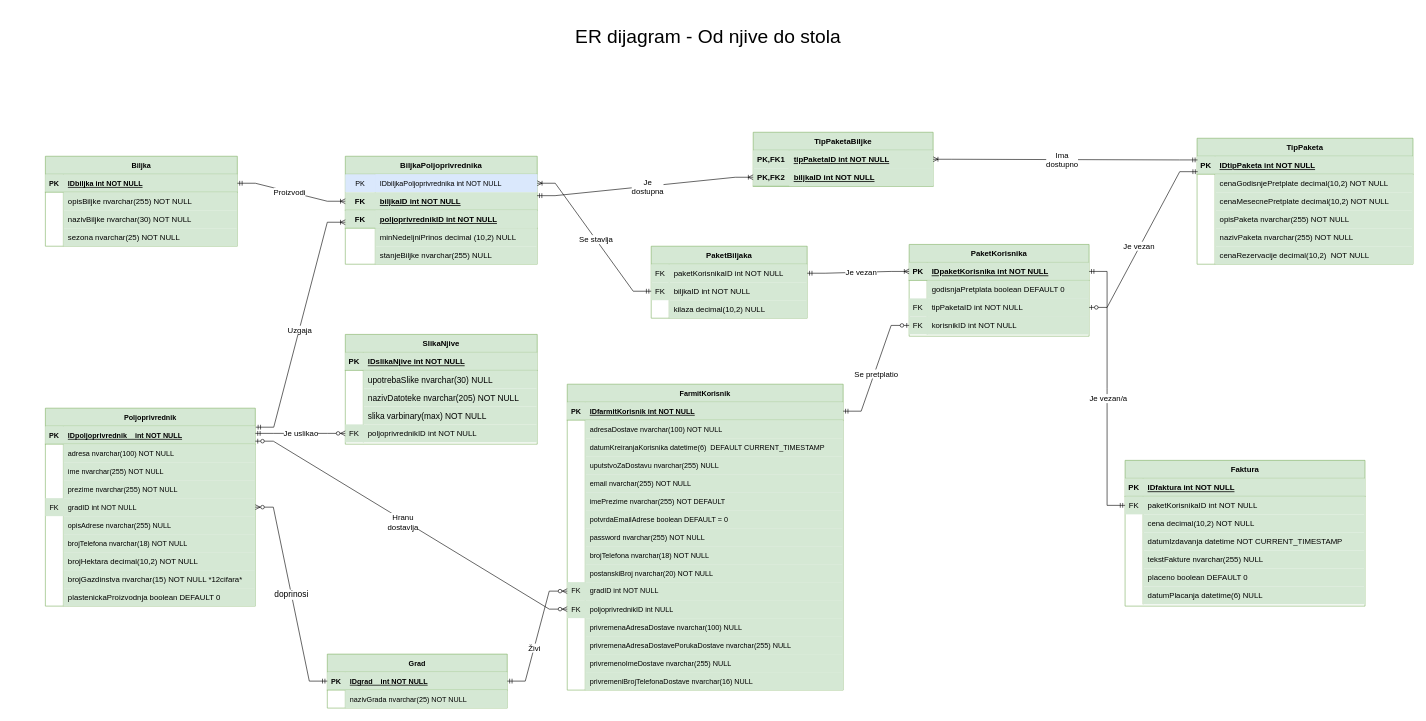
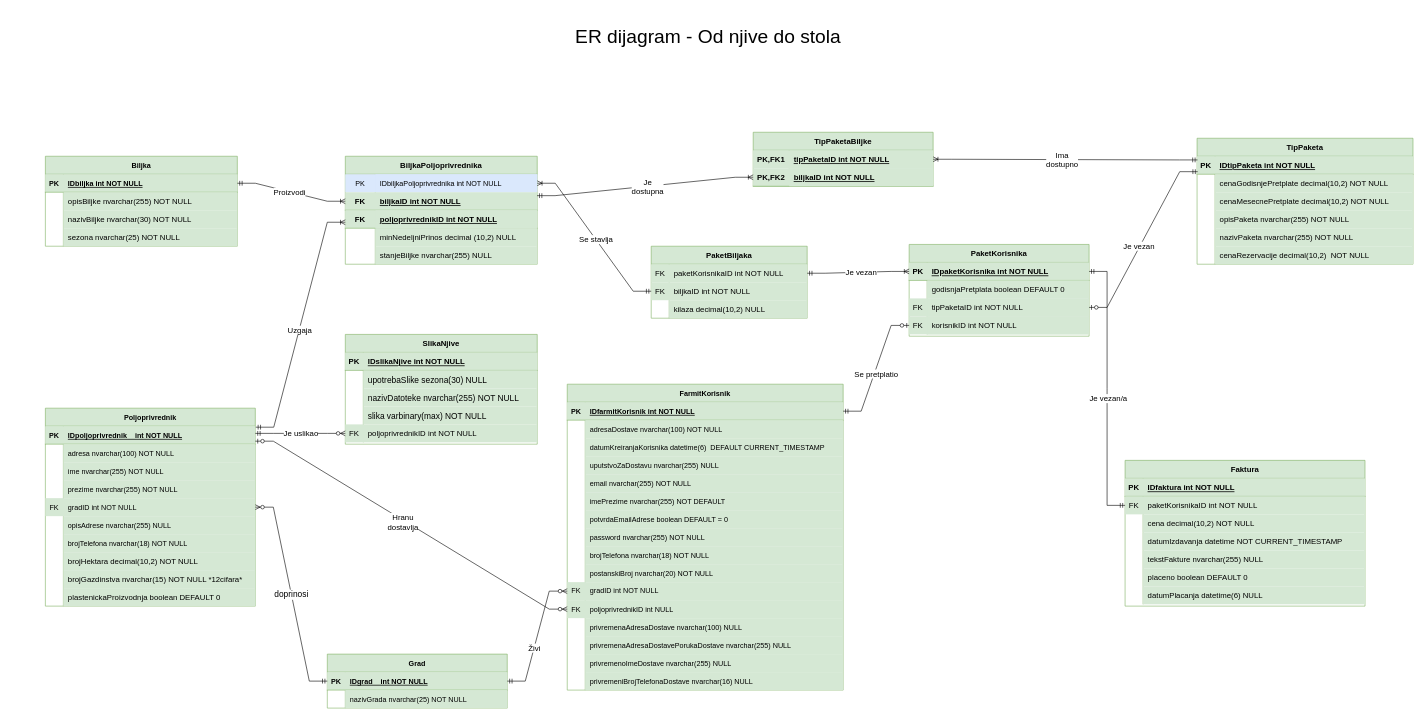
node "upotrebaSlike nvarchar(30) NULL": label "upotrebaSlike nvarchar(30) NULL" -> "upotrebaSlike sezona(30) NULL"
node "nazivDatoteke nvarchar(205) NOT NULL": label "nazivDatoteke nvarchar(205) NOT NULL" -> "nazivDatoteke nvarchar(255) NOT NULL"
